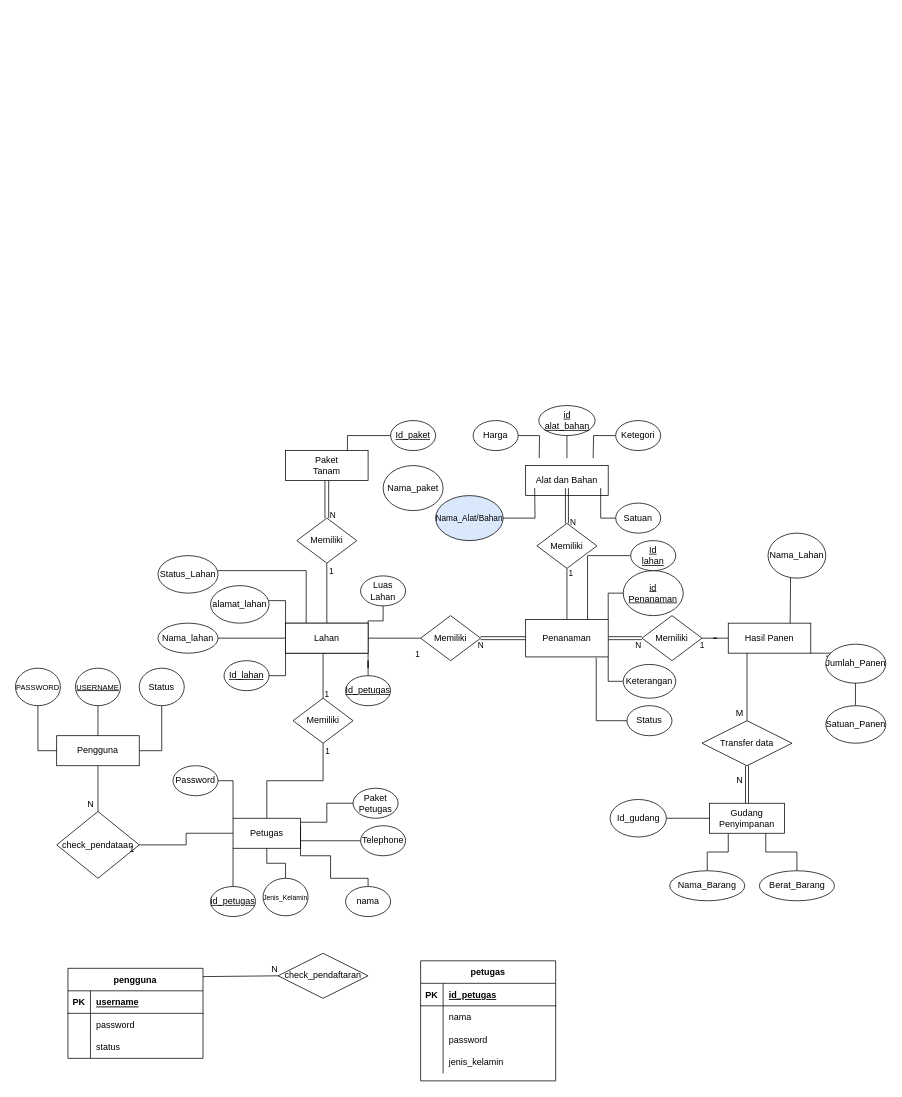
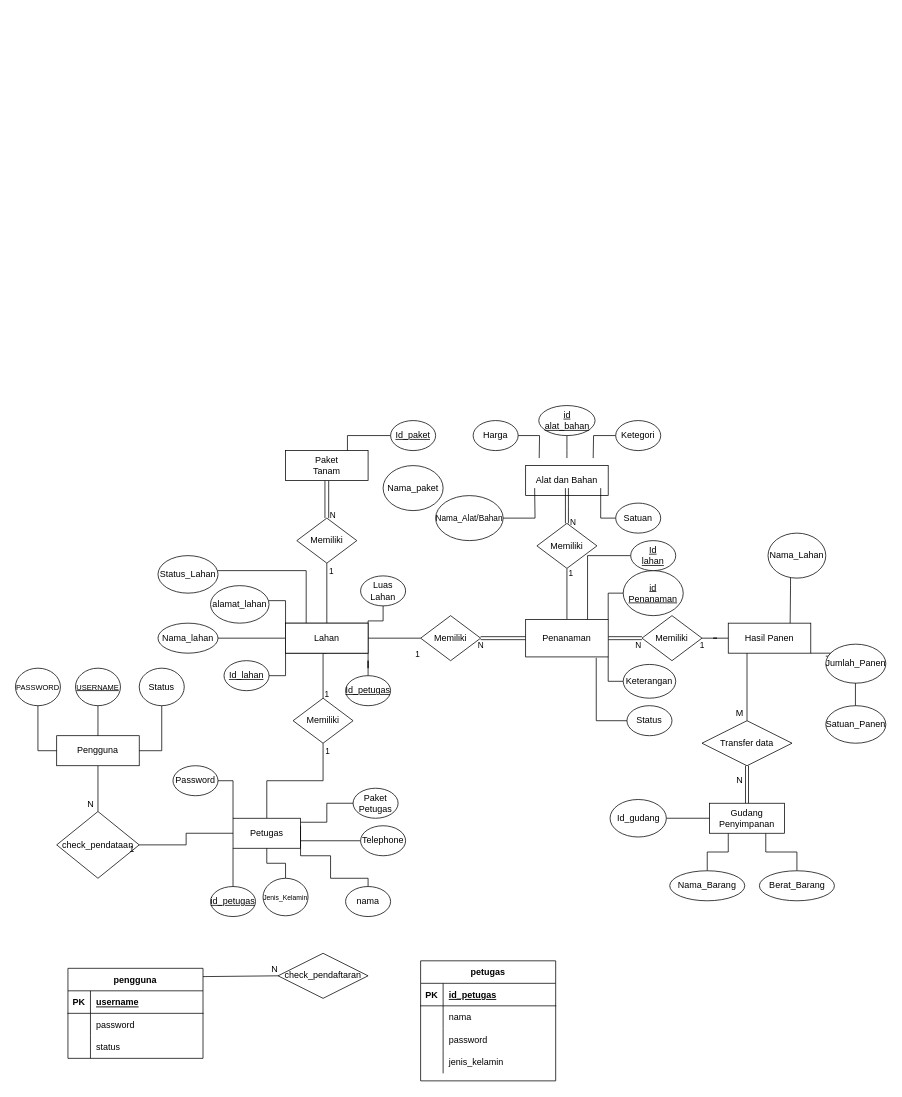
node "Nama_Alat/Bahan": fillcolor #dae8fc -> #ffffff
